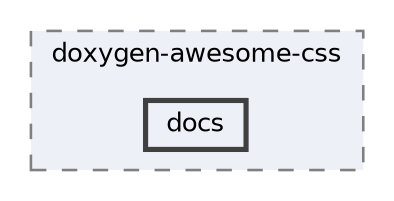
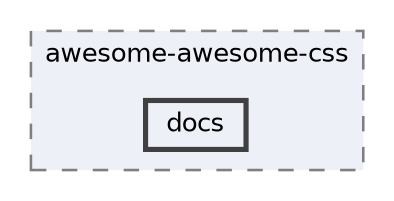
cluster "doxygen-awesome-css": label "doxygen-awesome-css" -> "awesome-awesome-css"
